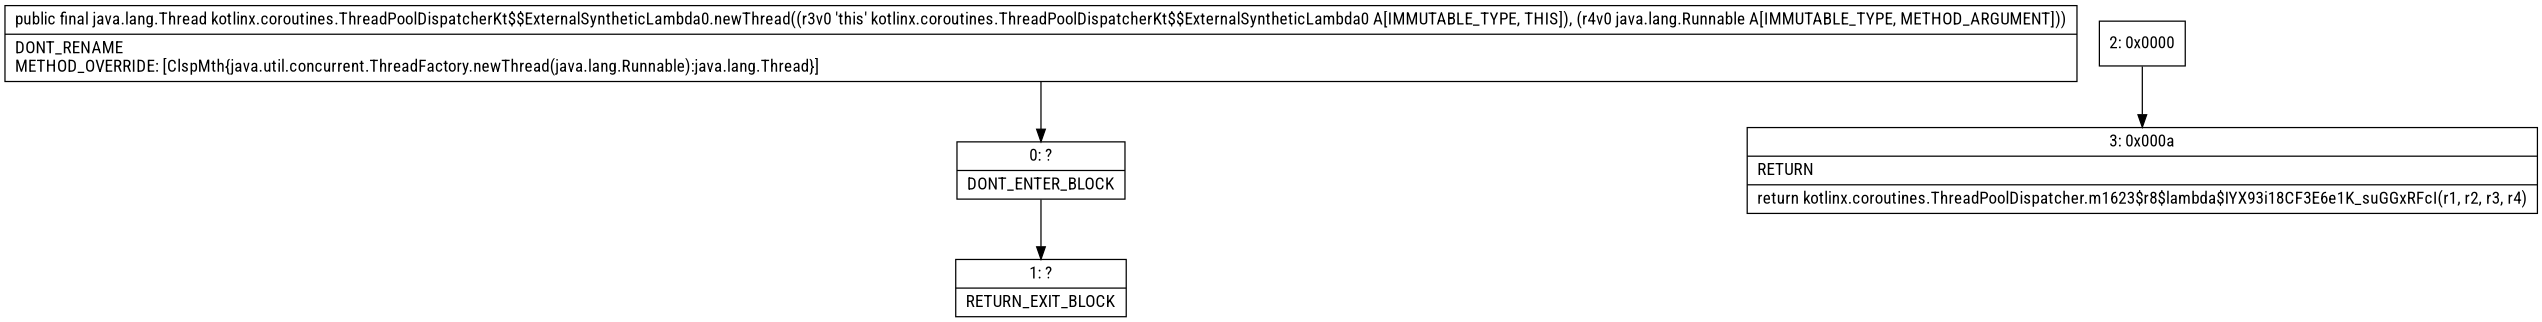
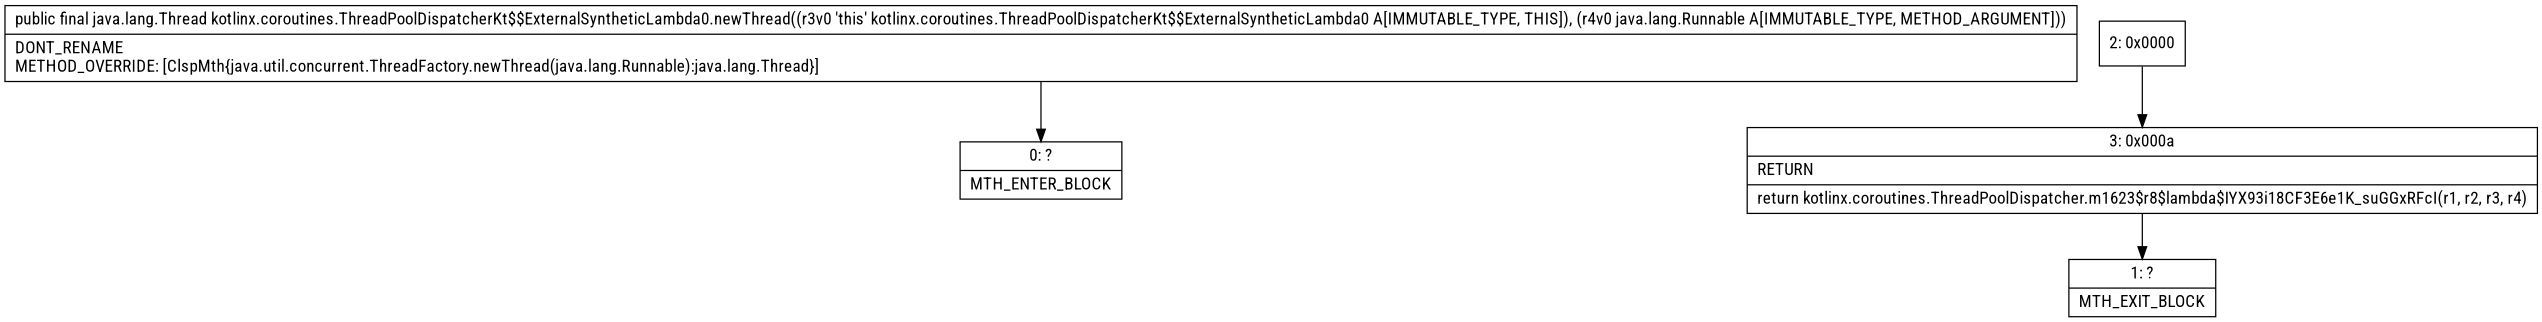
node "0: ?": text "DONT_ENTER_BLOCK" -> "MTH_ENTER_BLOCK"
edge "0: ?" -> "1: ?": now "3: 0x000a" -> "1: ?"
node "1: ?": text "RETURN_EXIT_BLOCK" -> "MTH_EXIT_BLOCK"
